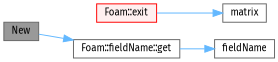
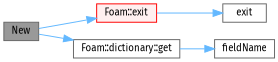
node "matrix": label "matrix" -> "exit"
edge "New" -> "Foam::exit": added
node "Foam::fieldName::get": label "Foam::fieldName::get" -> "Foam::dictionary::get"
